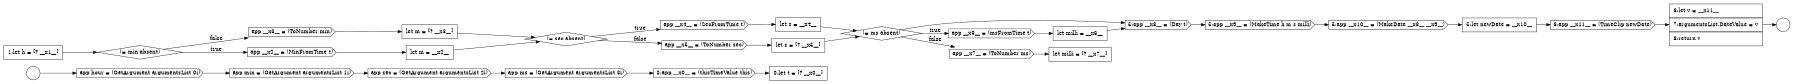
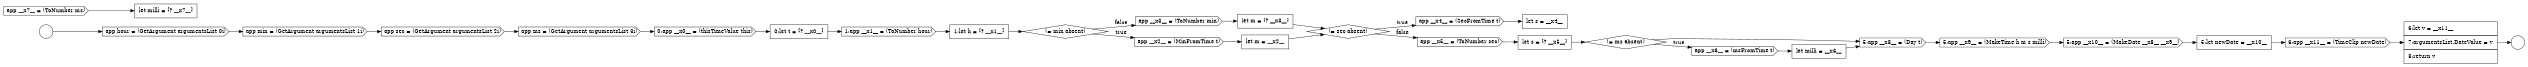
edge "let s = __x4__" -> "(= ms absent)": removed
node "1:app __x1__ = (ToNumber hour)": added
edge "(= ms absent)" -> "app __x7__ = (ToNumber ms)": removed, label "false"
